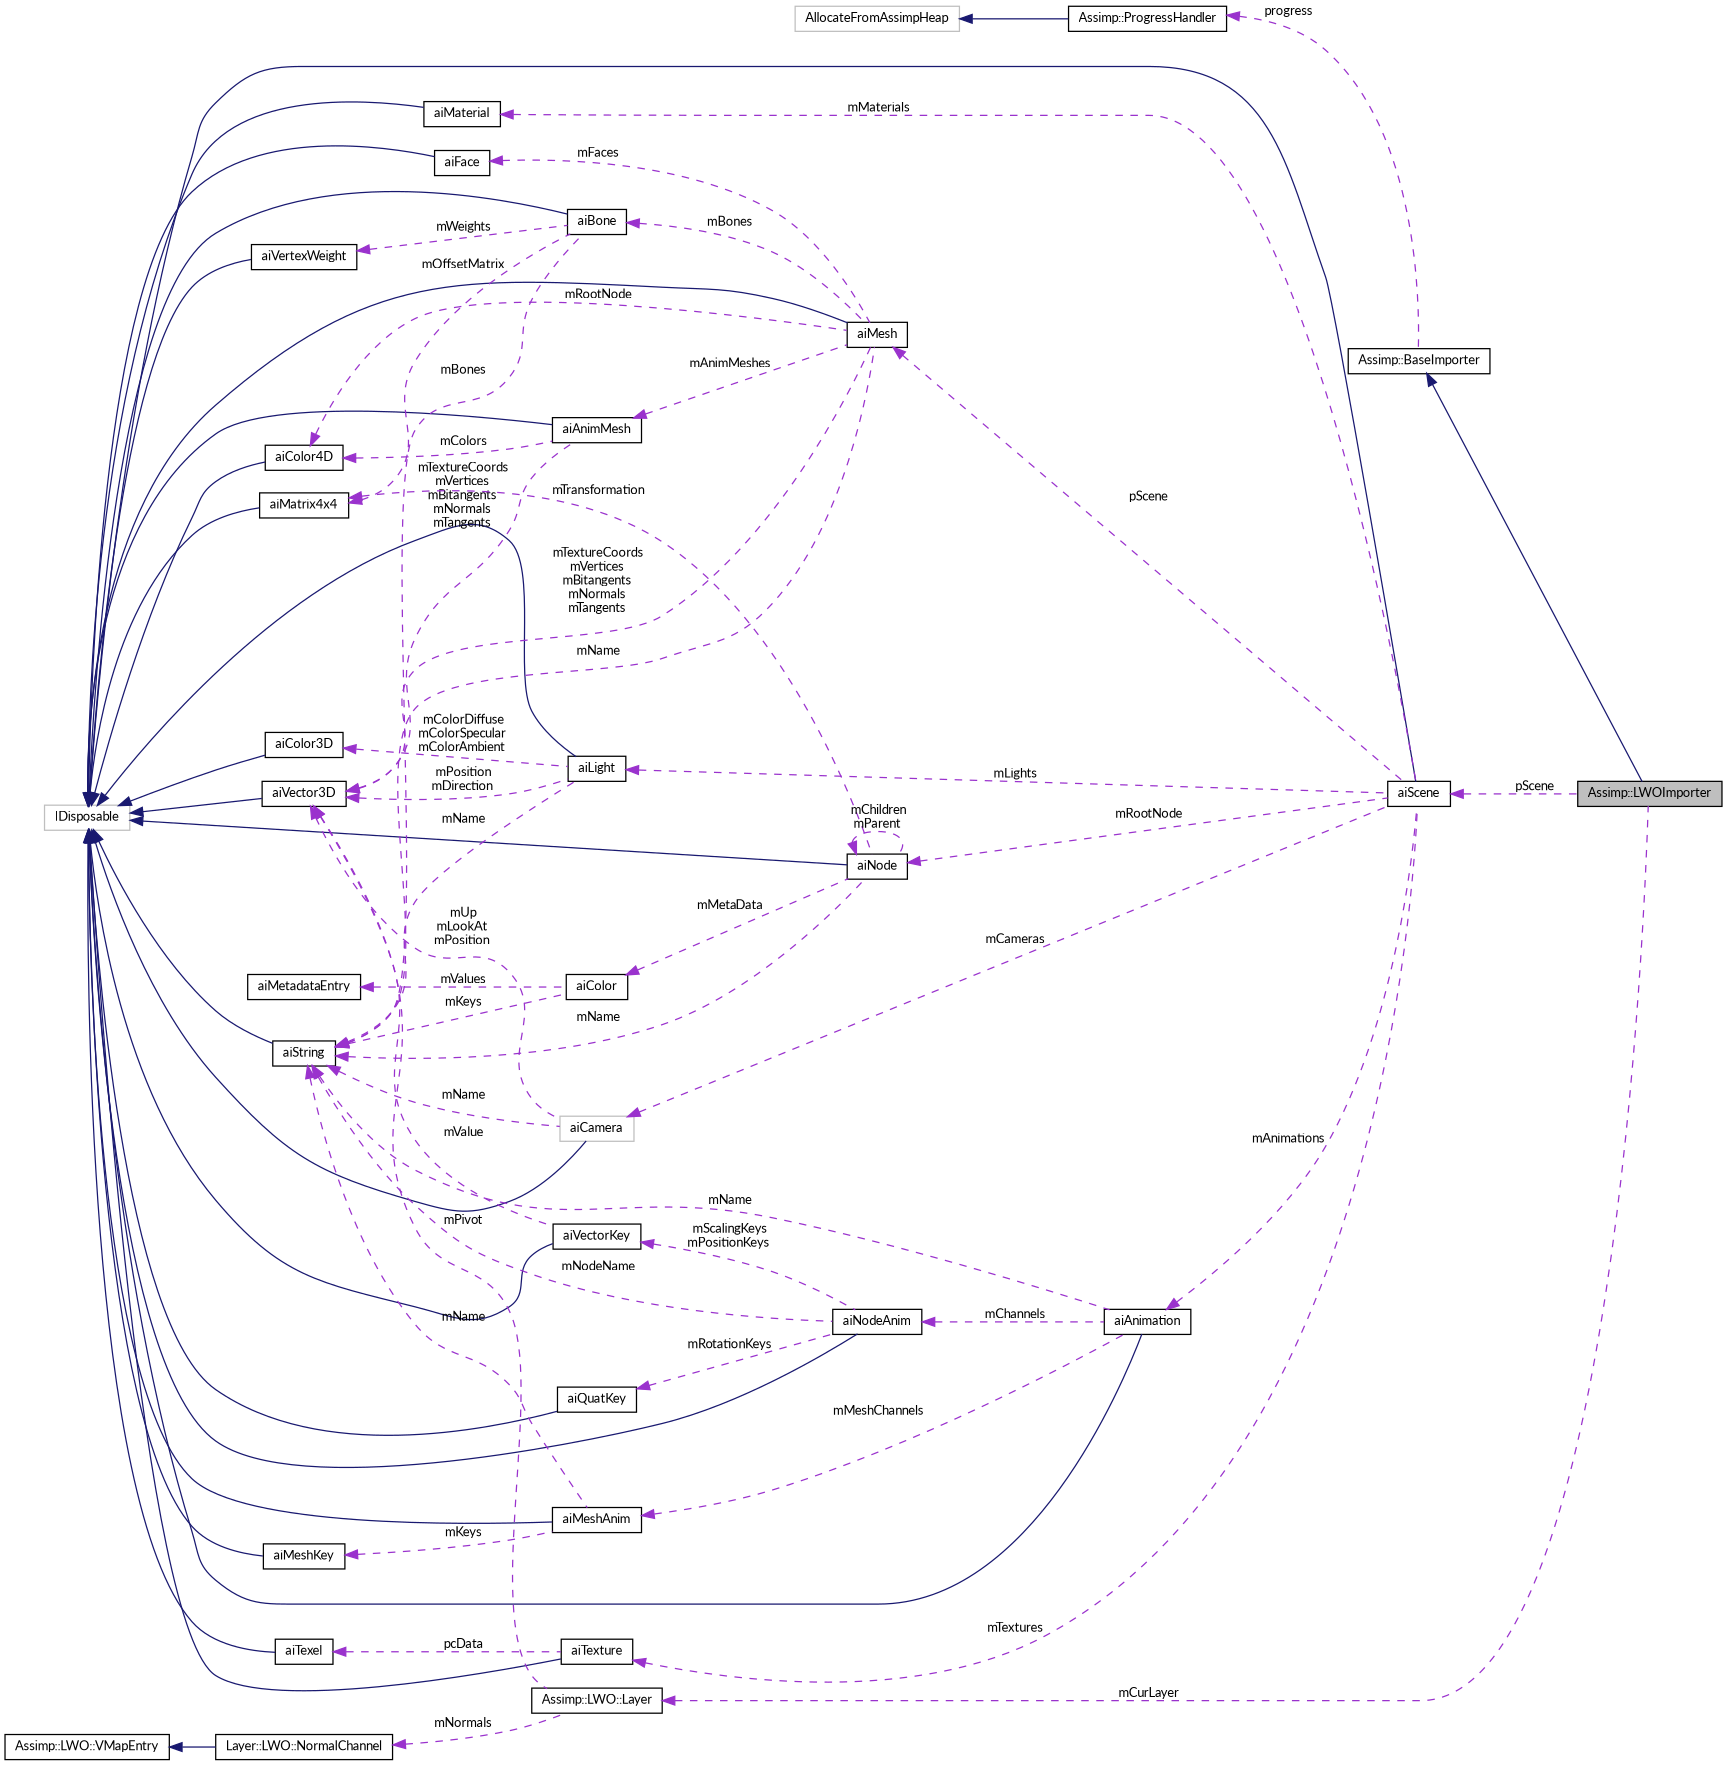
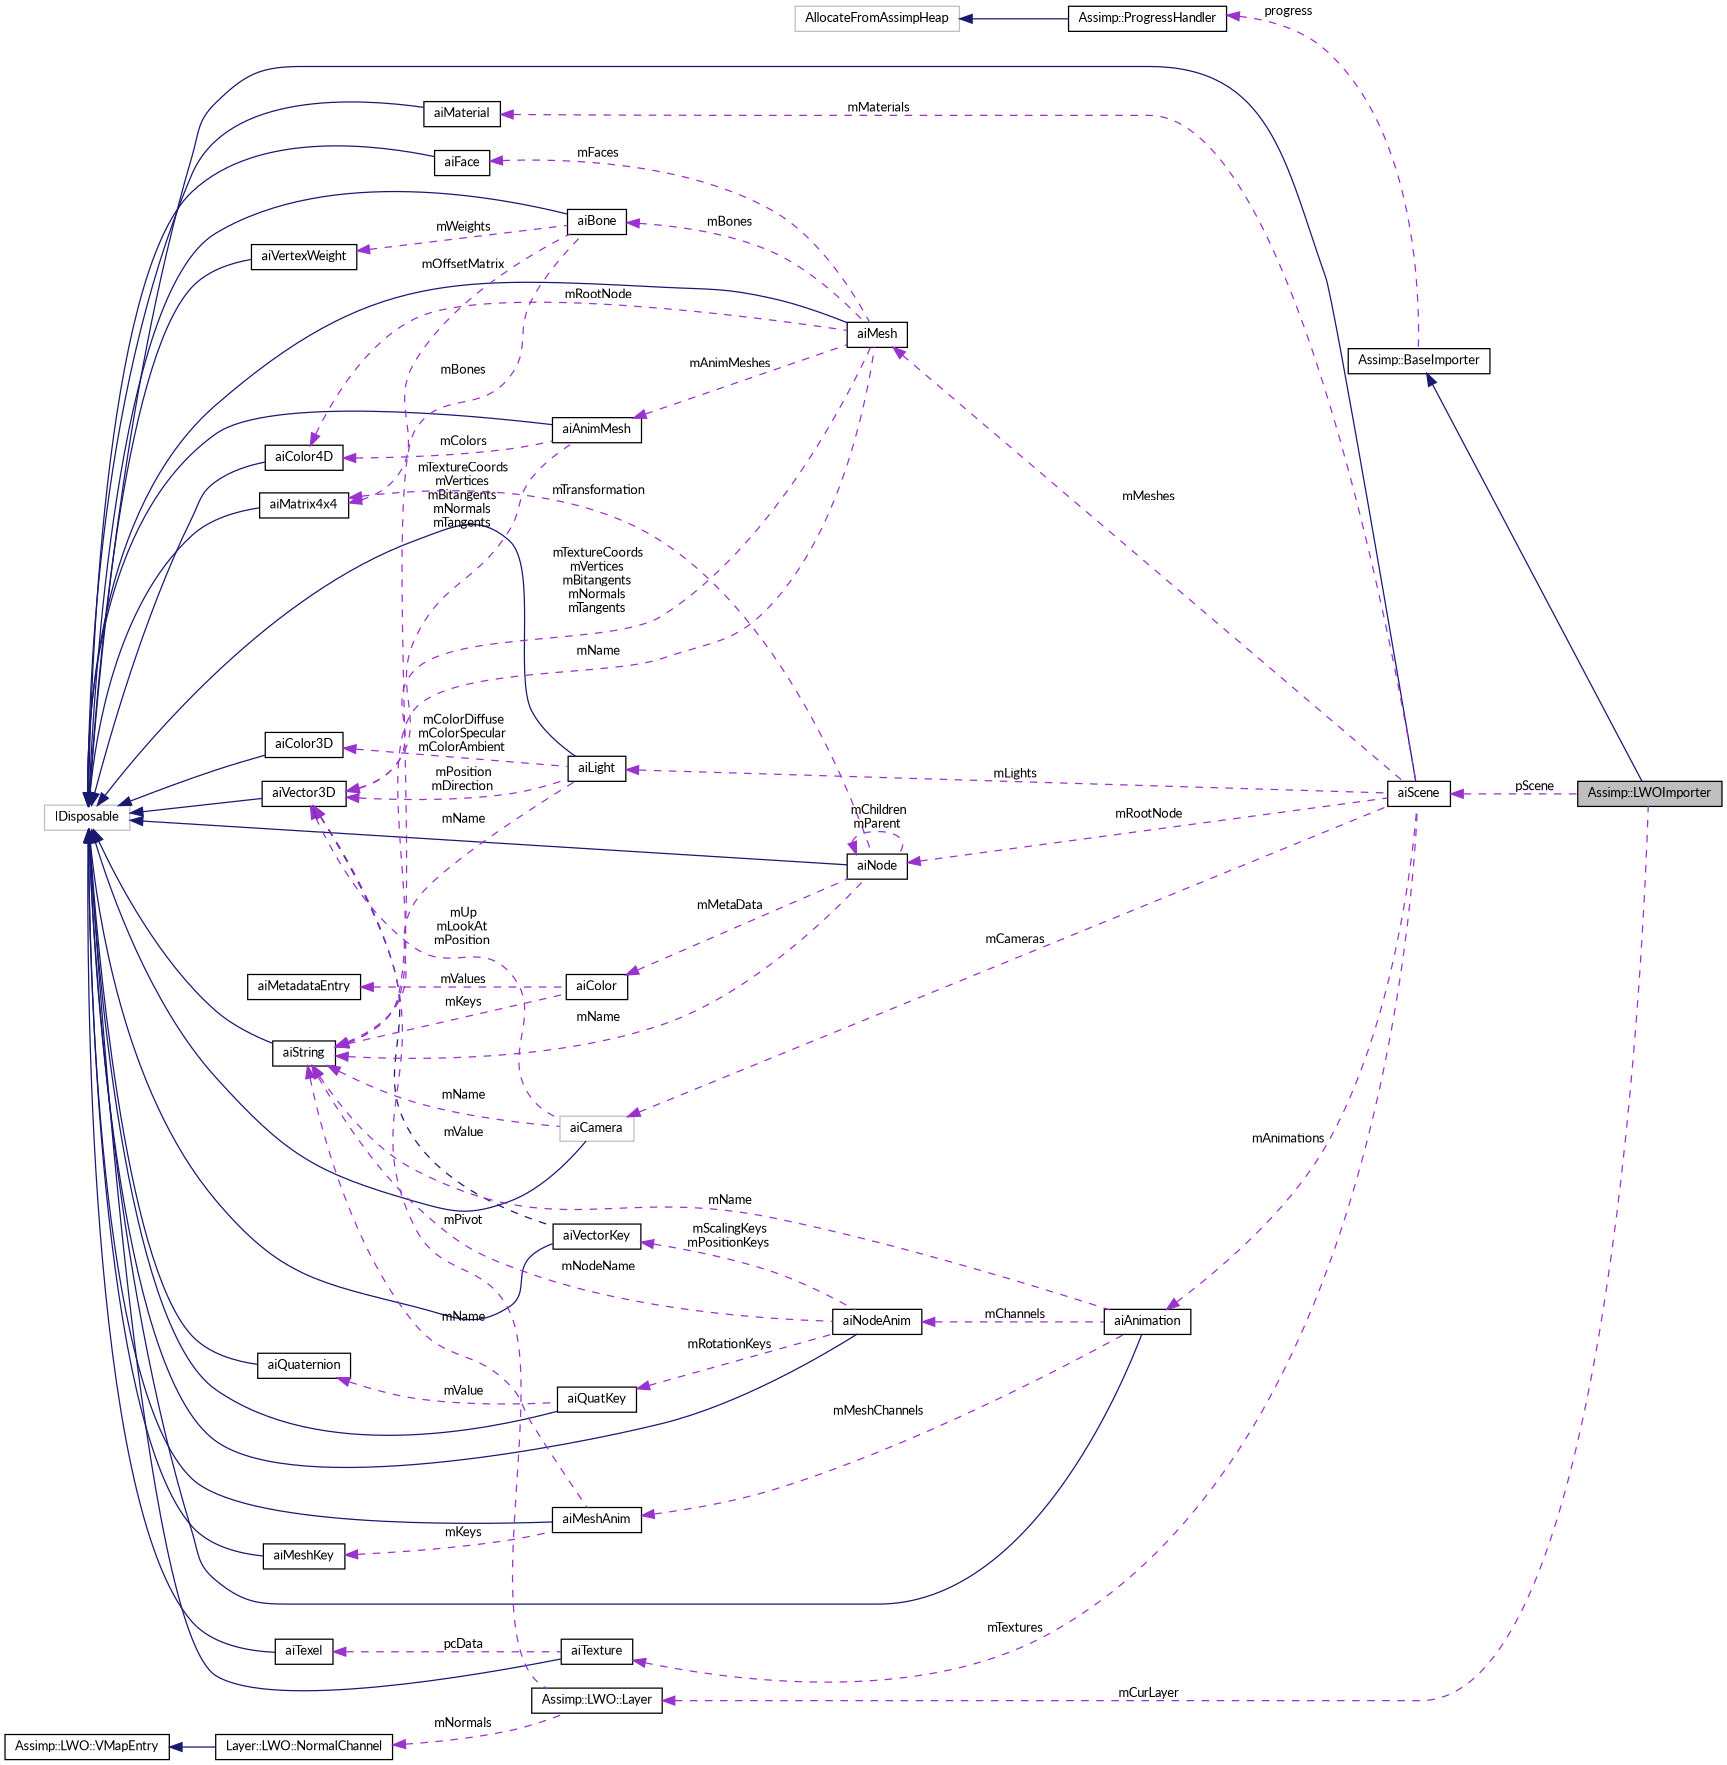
edge "aiScene" -> "aiMesh": label " pScene" -> " mMeshes"
edge "aiVectorKey" -> "aiVector3D": color darkorchid3 -> midnightblue
node "aiQuaternion": added
